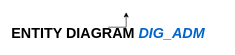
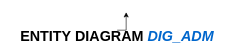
node "ENTITY DIAGRAM DIG_ADM": moved (108, 33) -> (117, 36)
